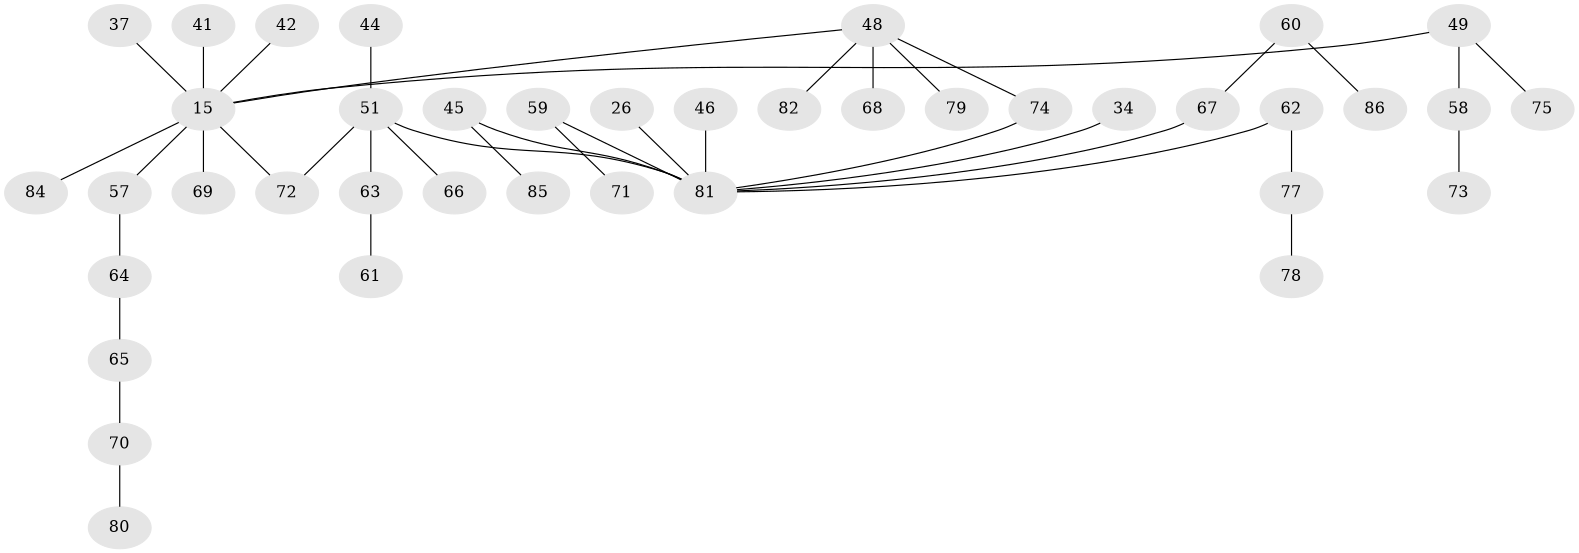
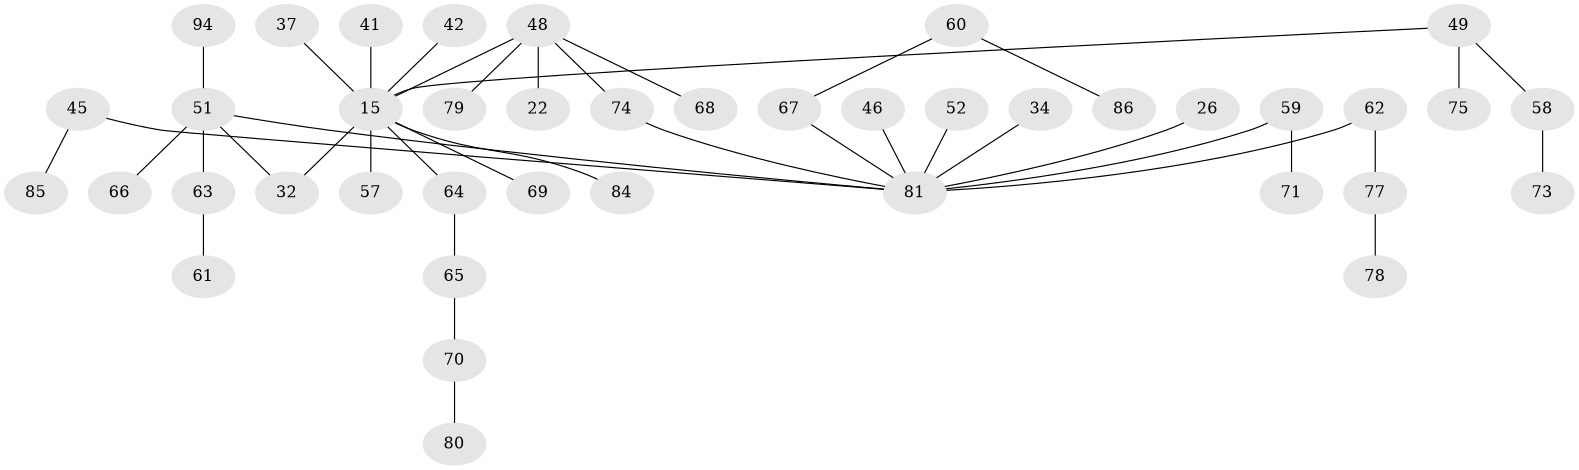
node "44": label "44" -> "94"
node "82": label "82" -> "22"
node "52": added
node "72": label "72" -> "32"
edge "57" -- "64": now "15" -- "64"
